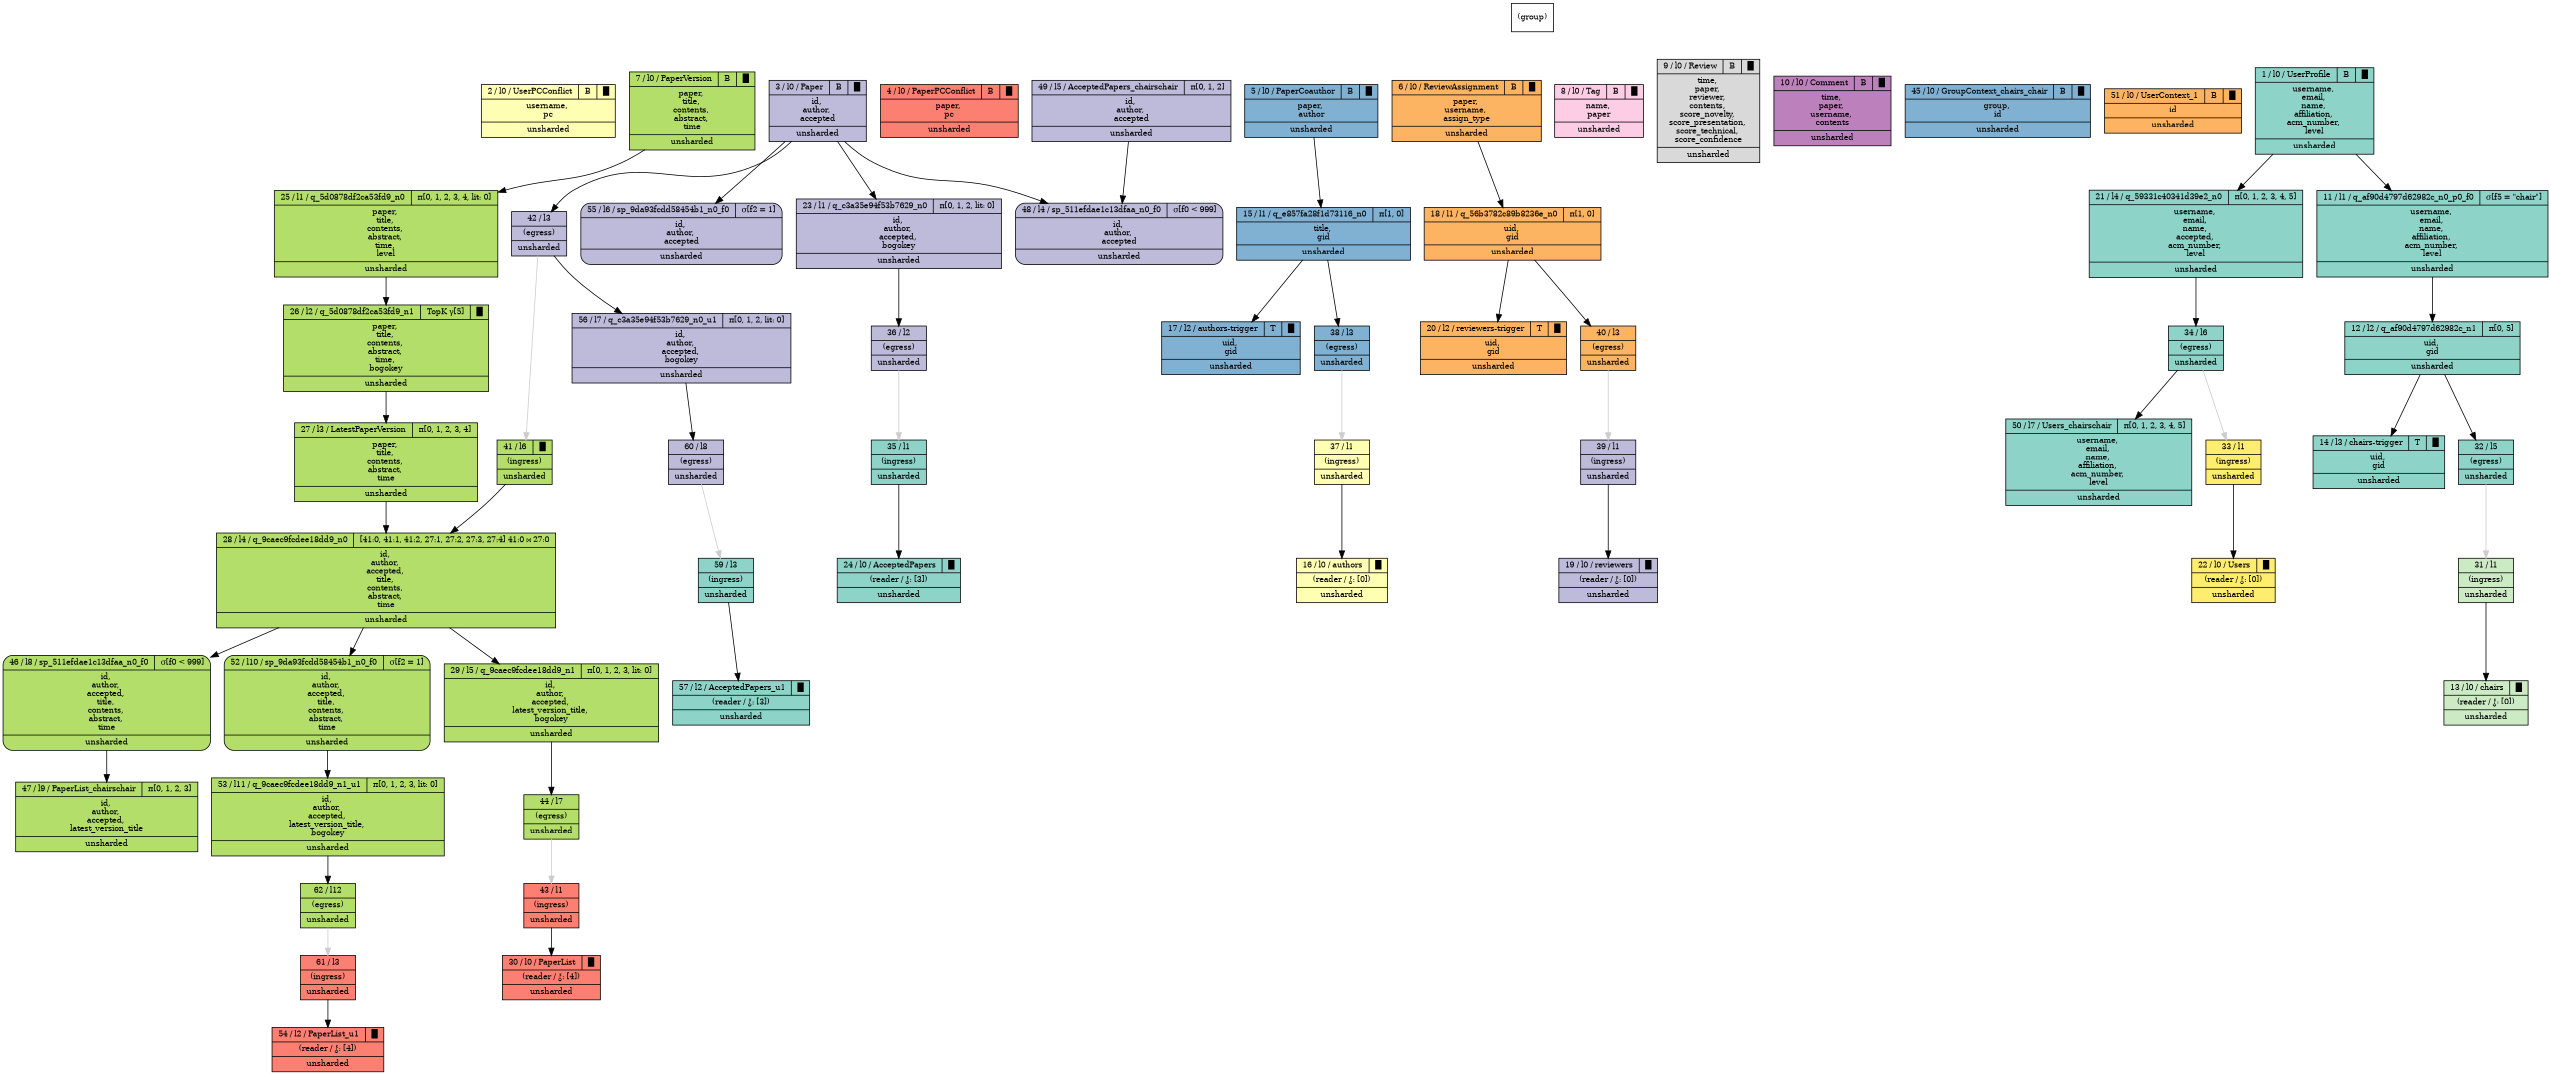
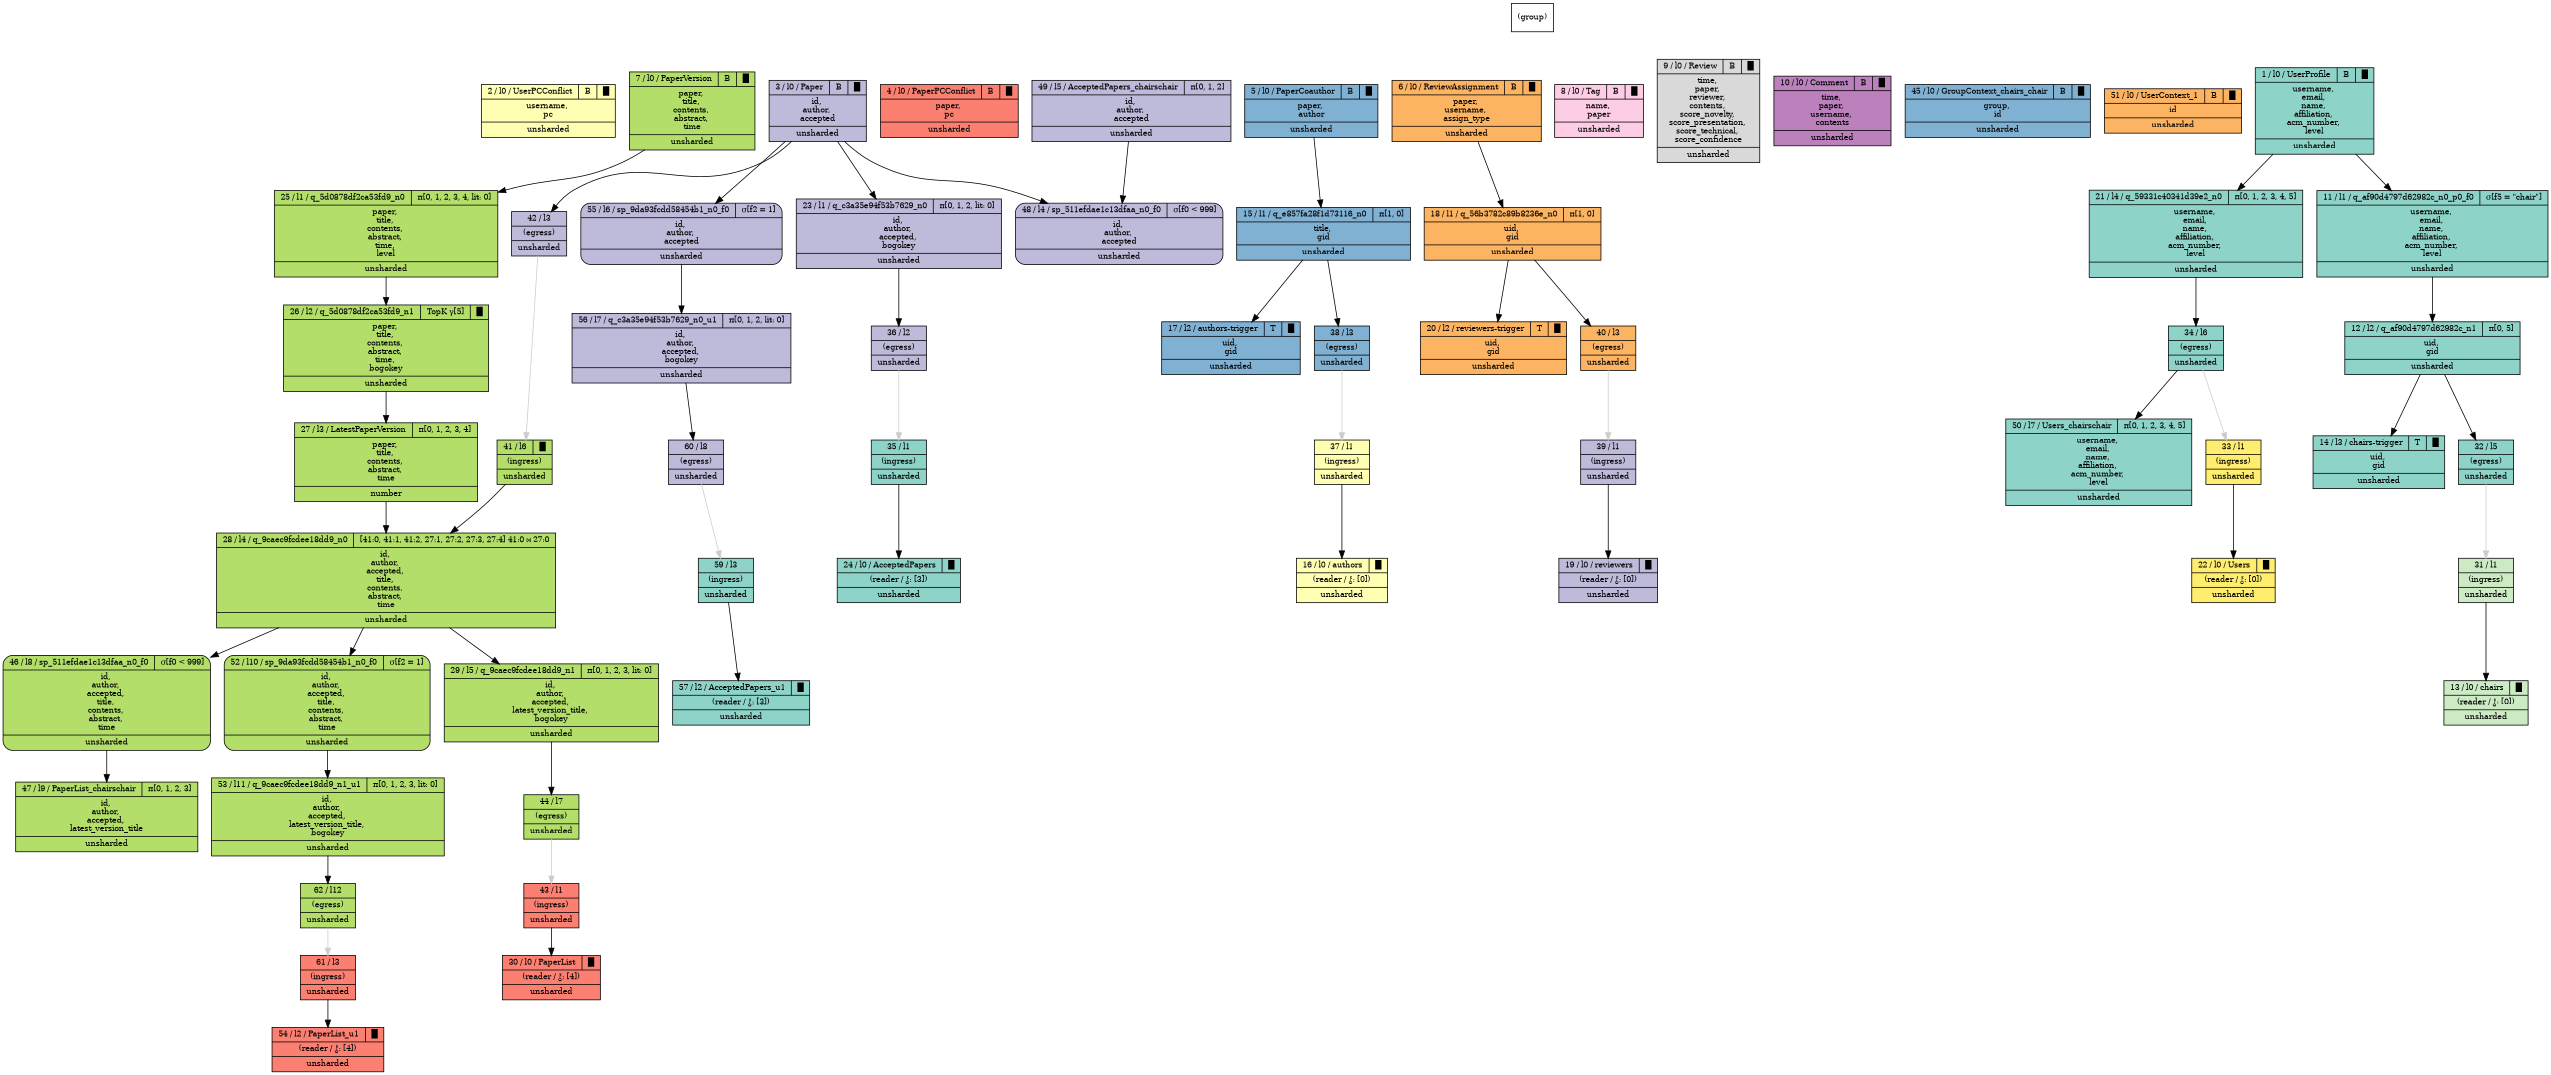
node "21 / l4 / q_59331c40341d39e2_n0": text "accepted," -> "affiliation,"
edge "42 / l3" -> "56 / l7 / q_c3a35e94f53b7629_n0_u1": now "55 / l6 / sp_9da93fcdd58454b1_n0_f0" -> "56 / l7 / q_c3a35e94f53b7629_n0_u1"
node "27 / l3 / LatestPaperVersion": text "unsharded" -> "number"
